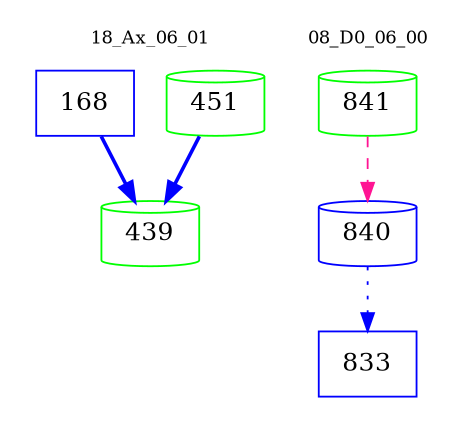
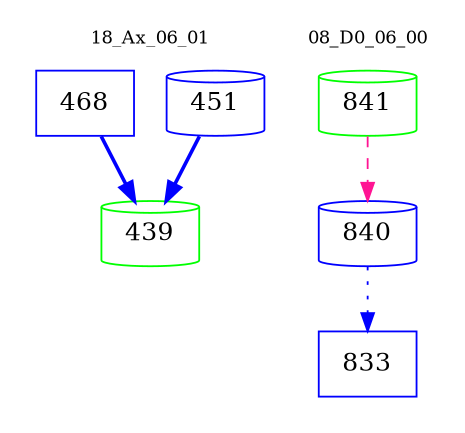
node "168": label "168" -> "468"
node "451": color green -> blue
